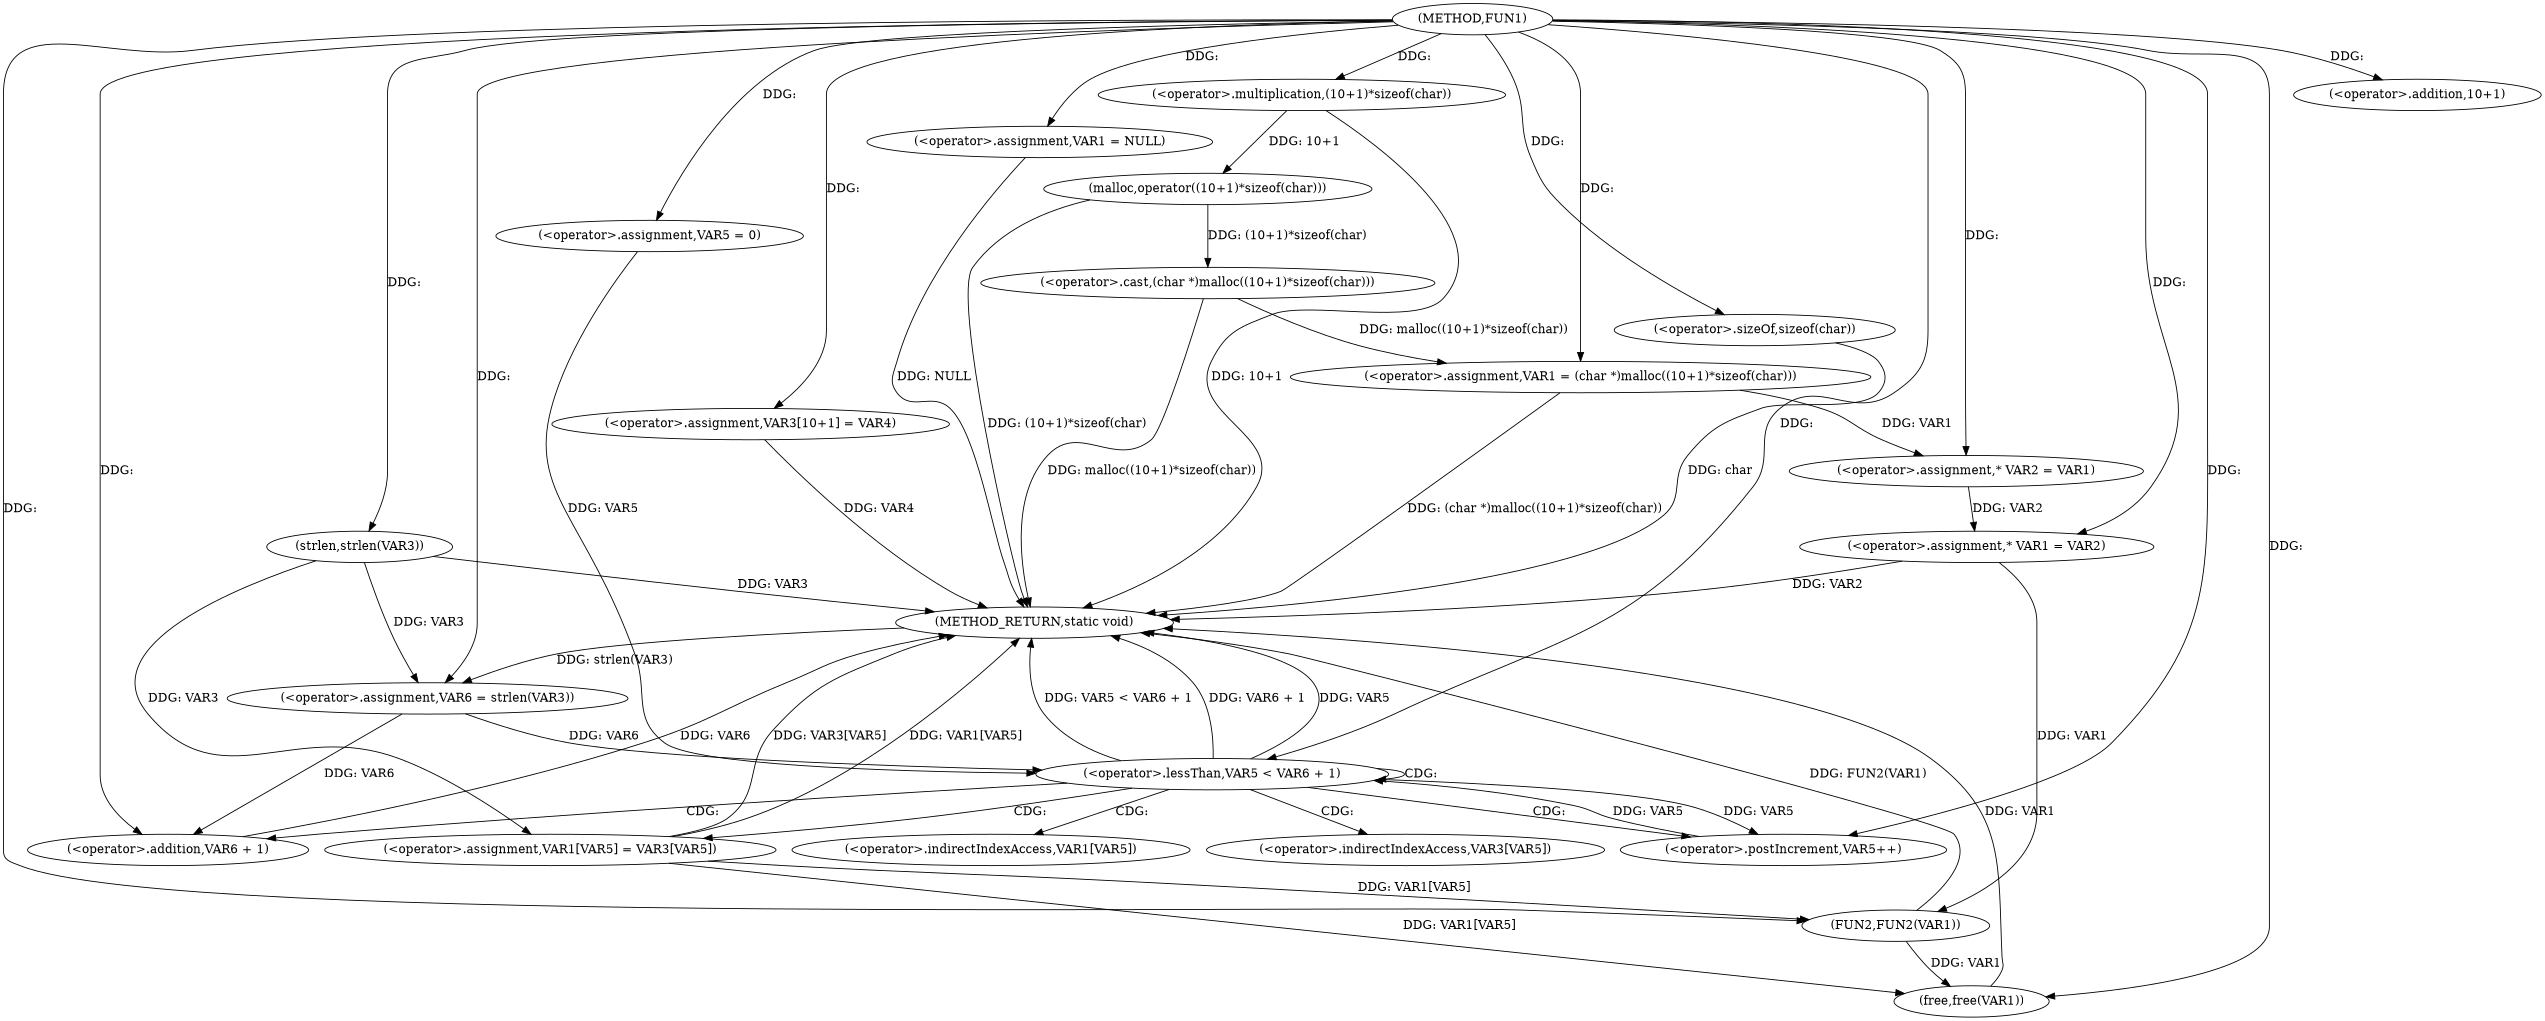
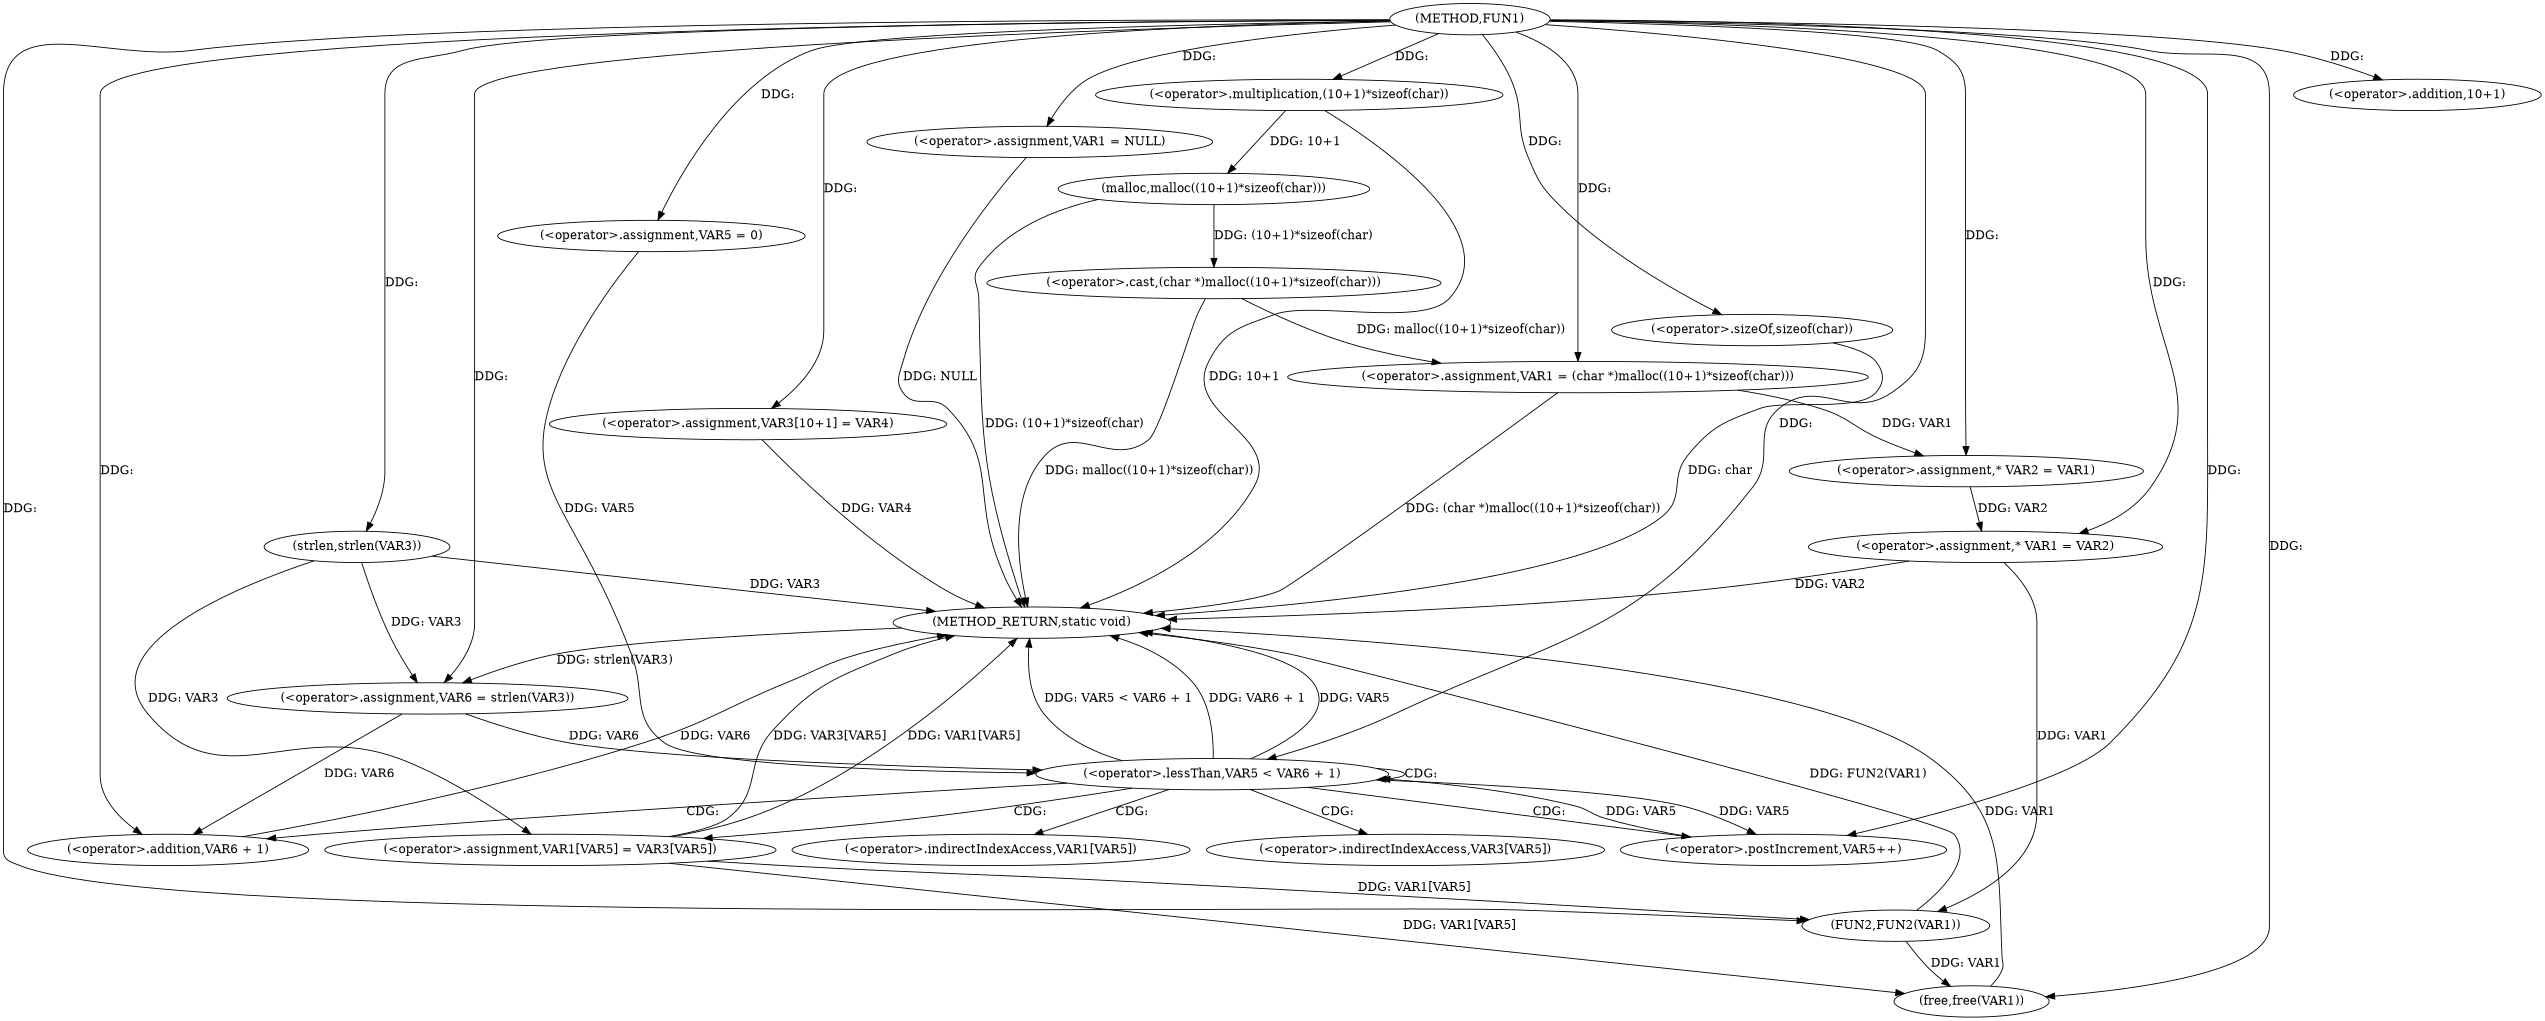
node "(malloc,operator((10+1)*sizeof(char)))": label "(malloc,operator((10+1)*sizeof(char)))" -> "(malloc,malloc((10+1)*sizeof(char)))"
